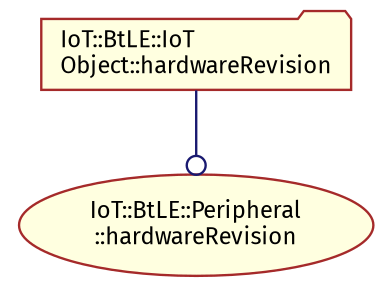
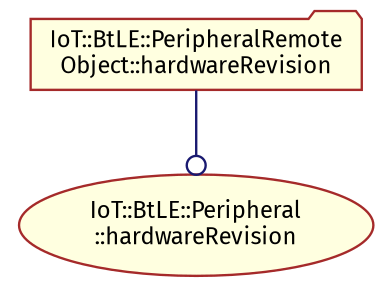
node "IoT::BtLE::IoT Object::hardwareRevision": label "IoT::BtLE::IoT Object::hardwareRevision" -> "IoT::BtLE::PeripheralRemote Object::hardwareRevision"
